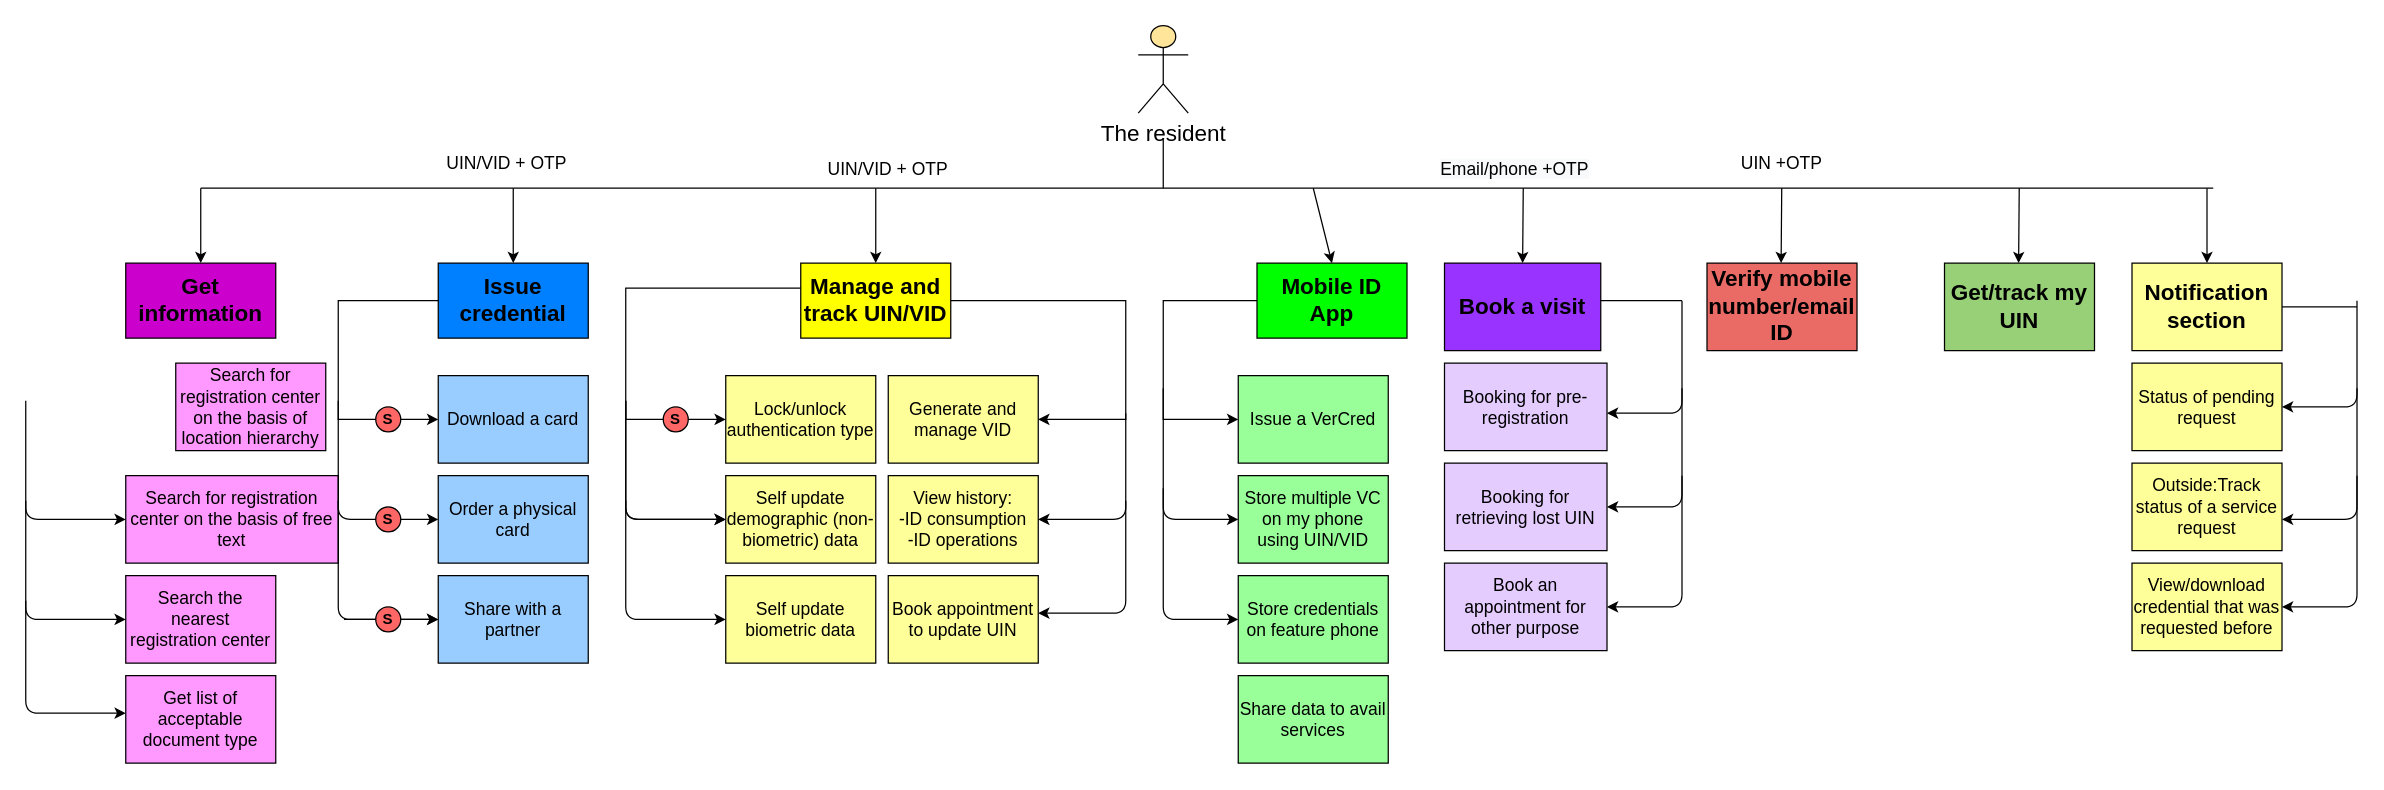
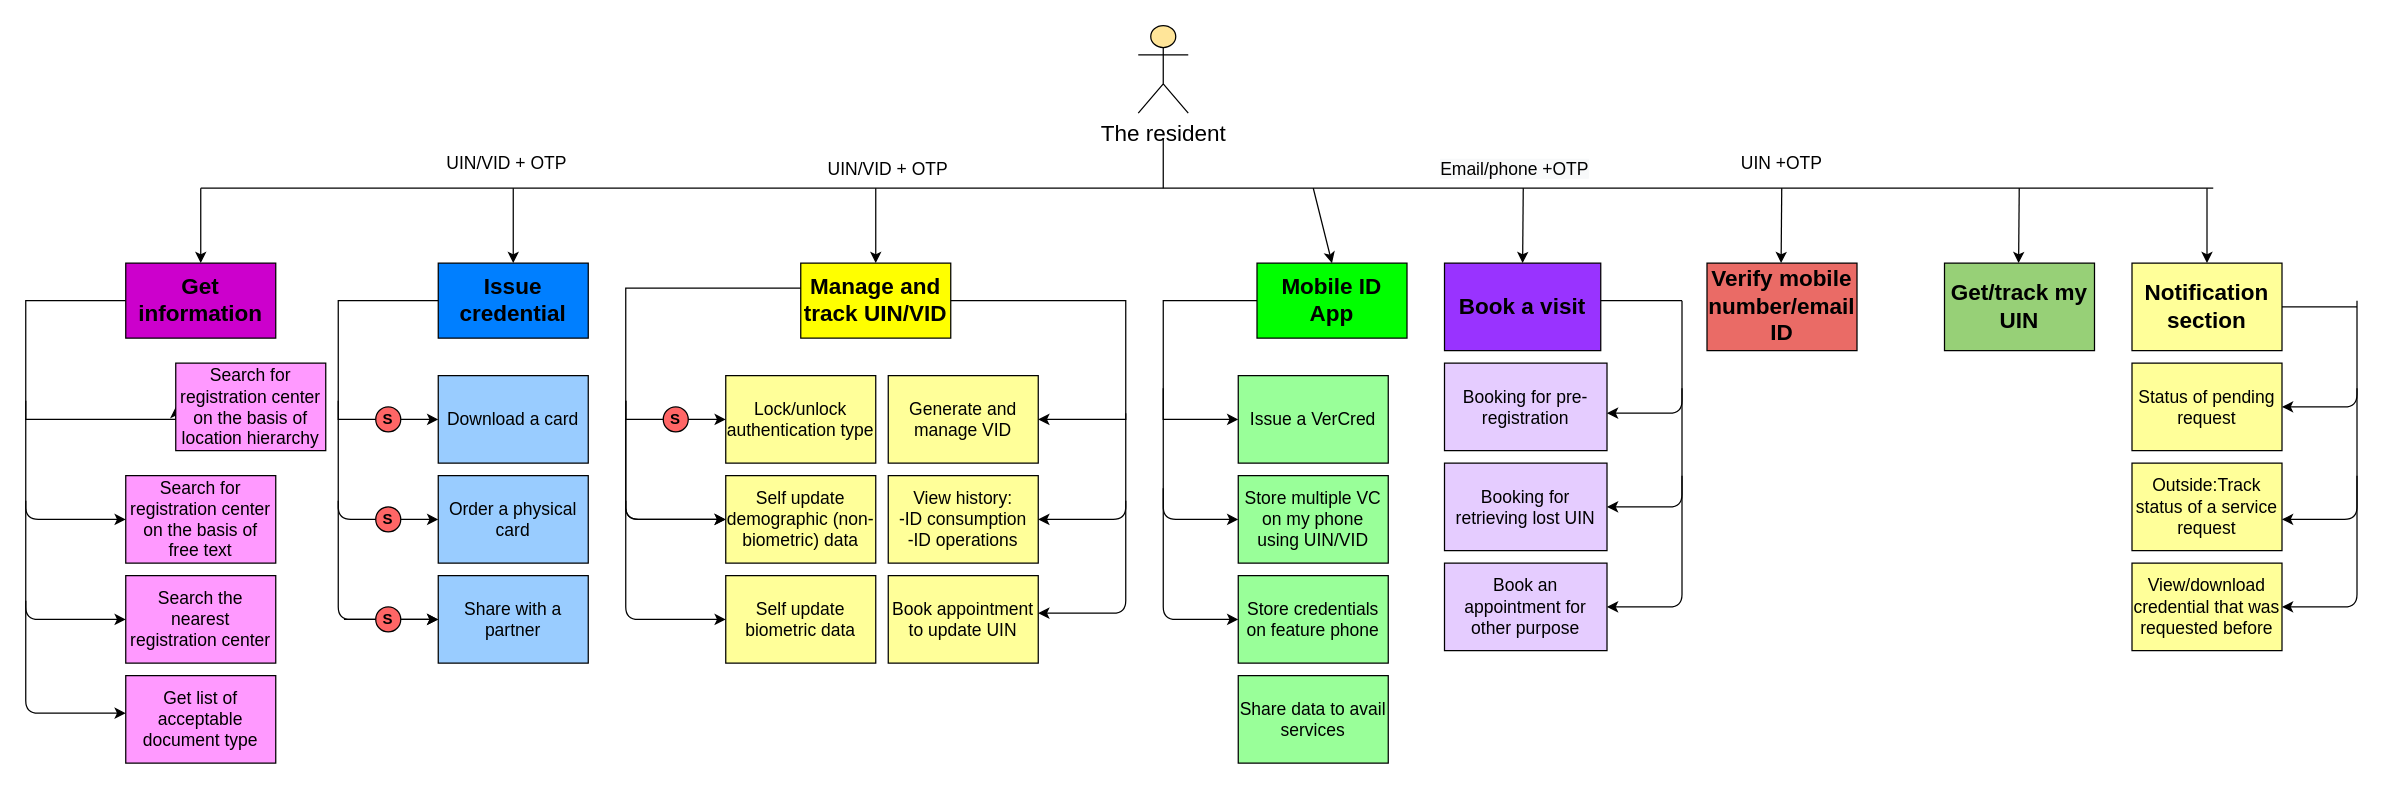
edge "Get information" -> "Search for registration center on the basis of location hierarchy": added
node "Search for registration center on the basis of free text": size 213x88 -> 150x88
